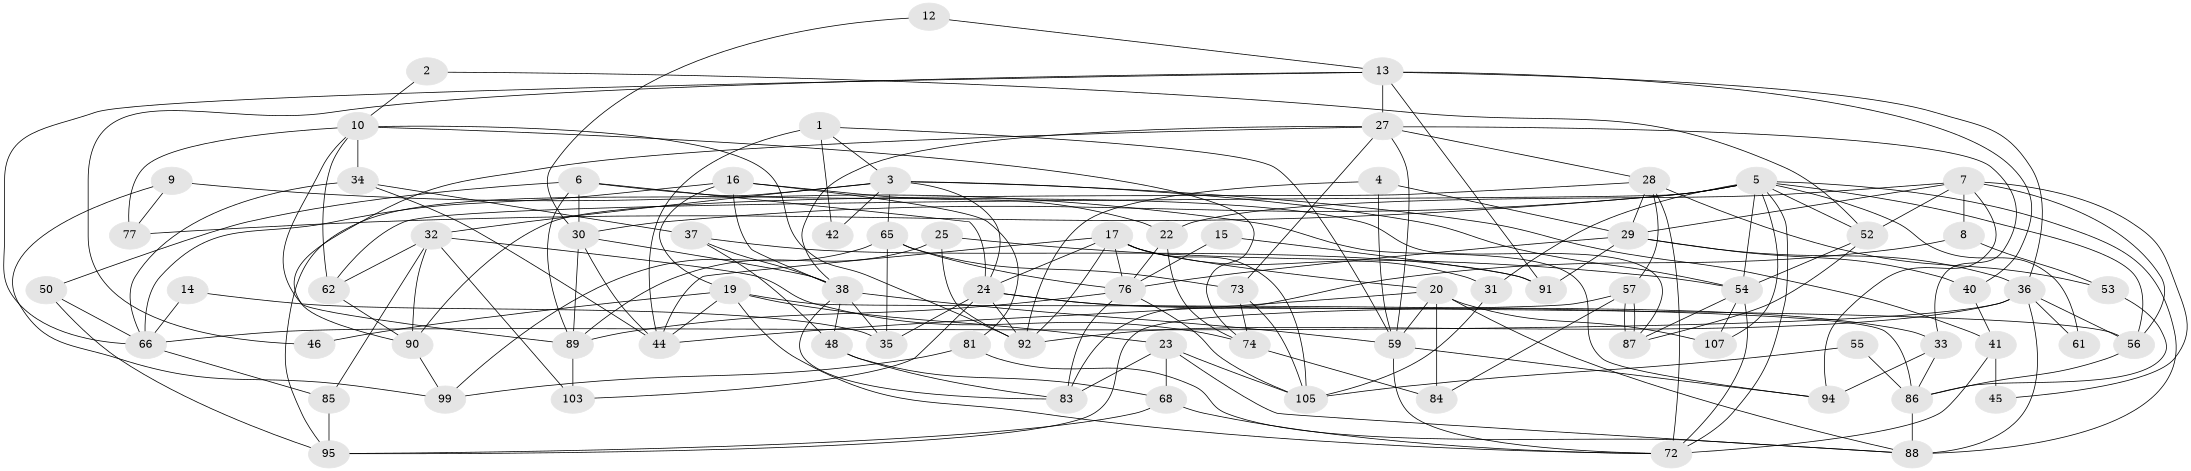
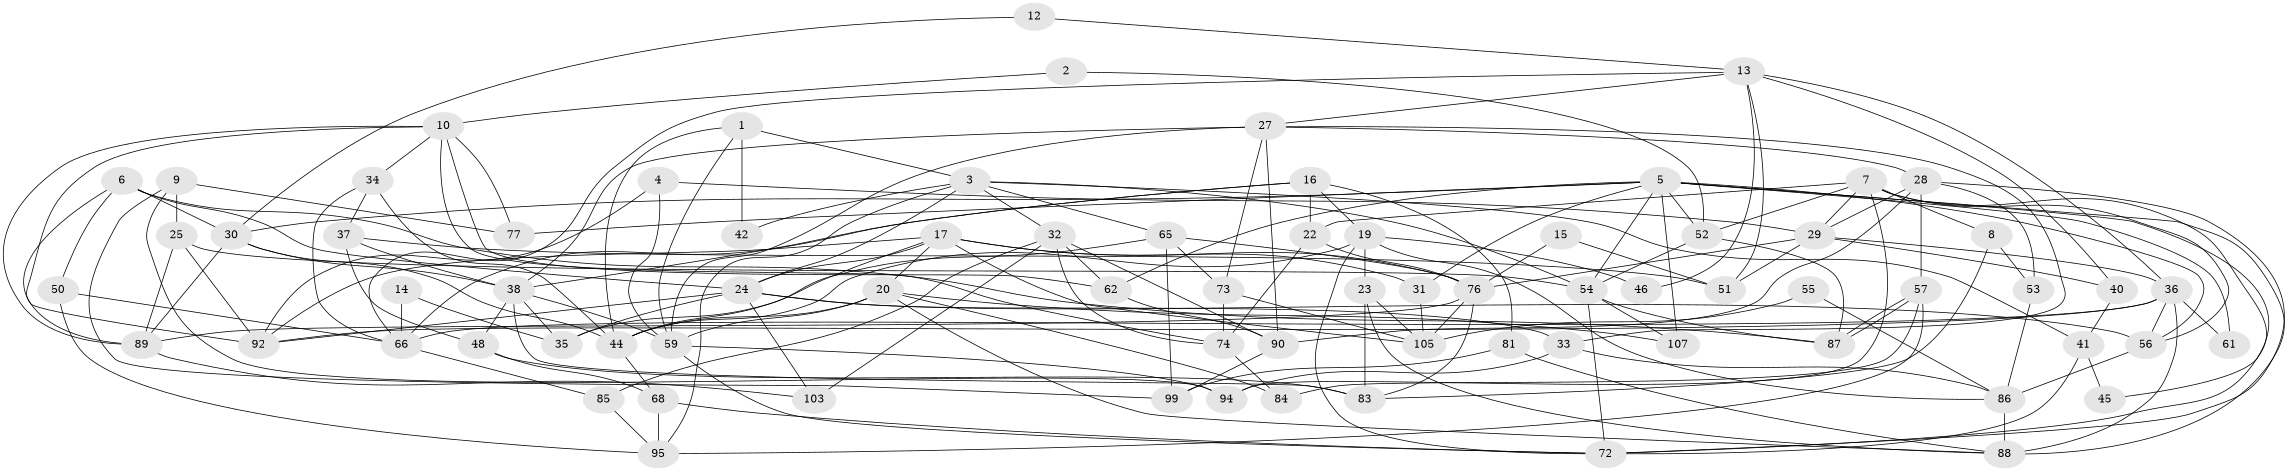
edge "9" -- "25": added
node "91": label "91" -> "51"
edge "23" -- "68": now "44" -- "68"
